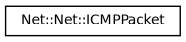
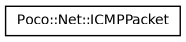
node "Net::Net::ICMPPacket": label "Net::Net::ICMPPacket" -> "Poco::Net::ICMPPacket"
